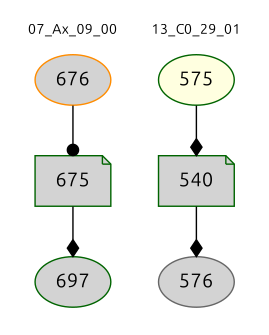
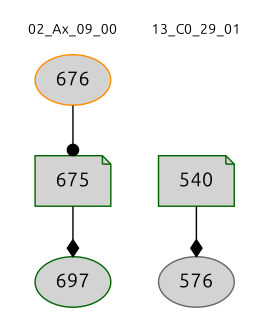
cluster "07_Ax_09_00": label "07_Ax_09_00" -> "02_Ax_09_00"
node "575": removed
